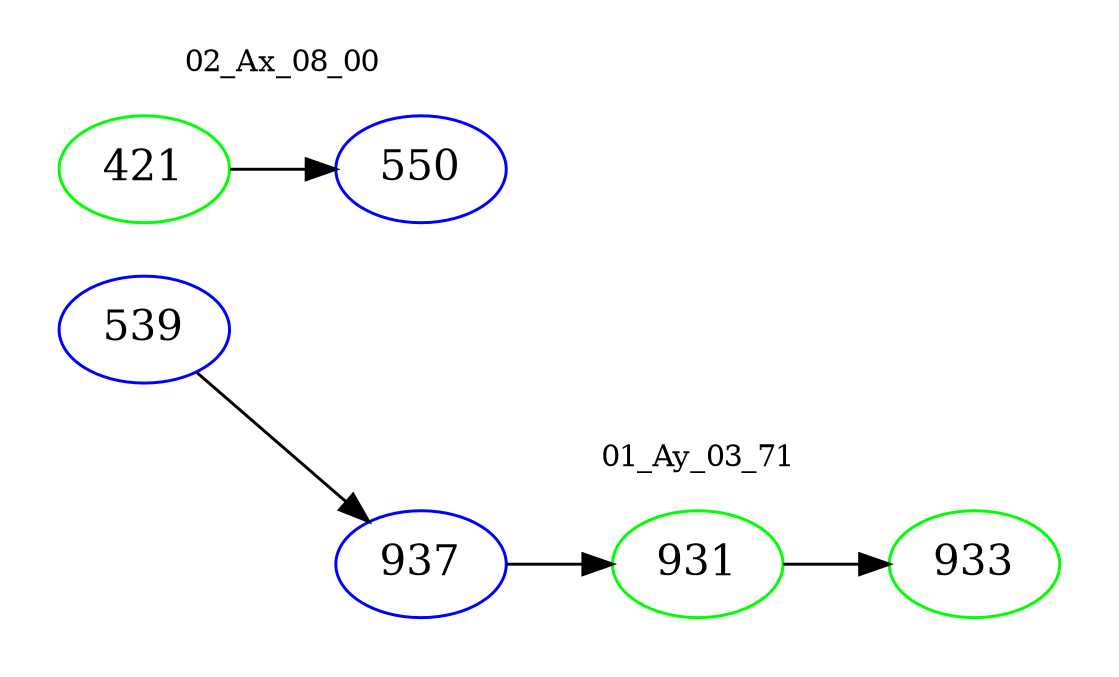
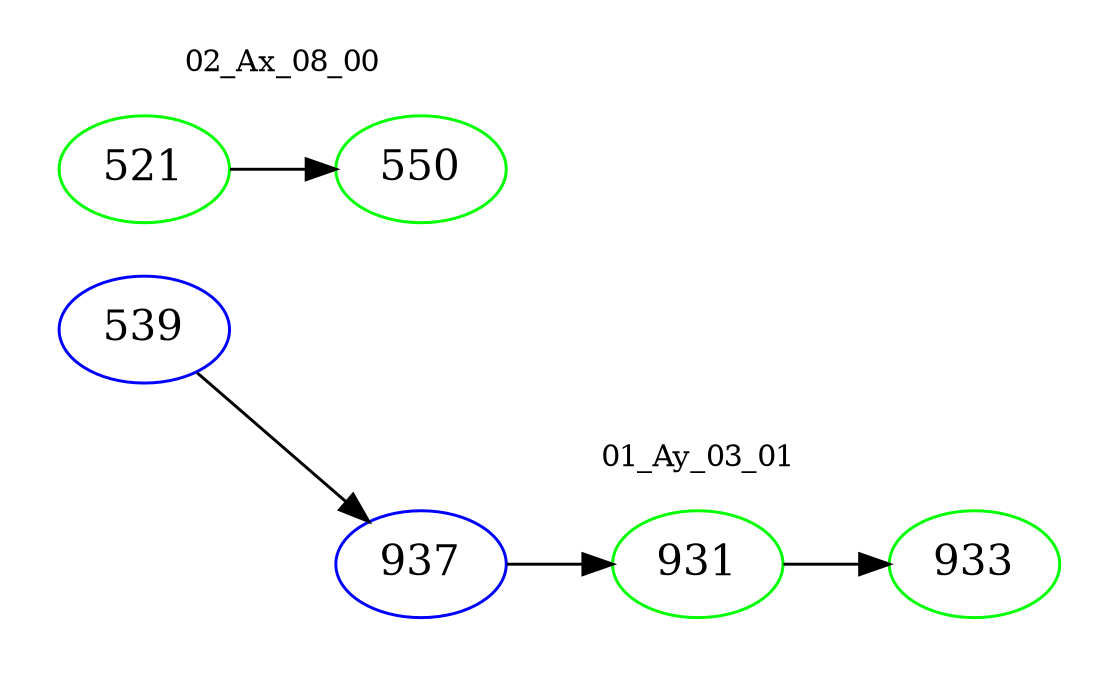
node "421": label "421" -> "521"
node "550": color blue -> green
cluster "01_Ay_03_71": label "01_Ay_03_71" -> "01_Ay_03_01"
